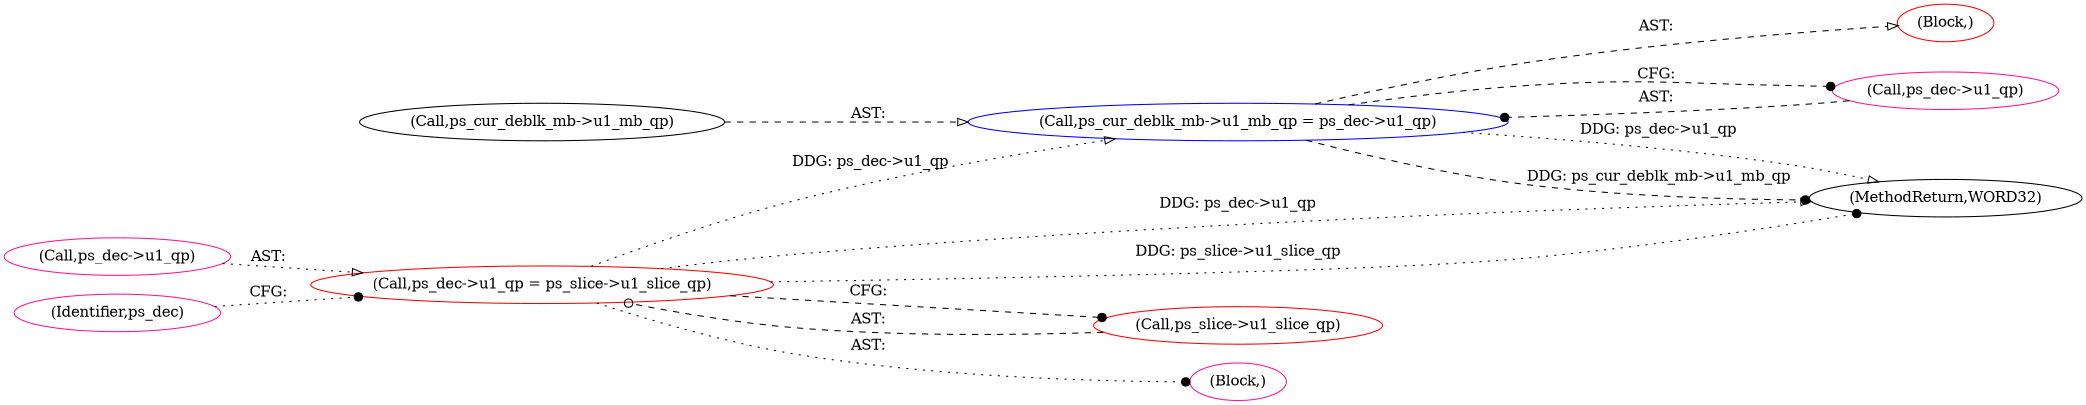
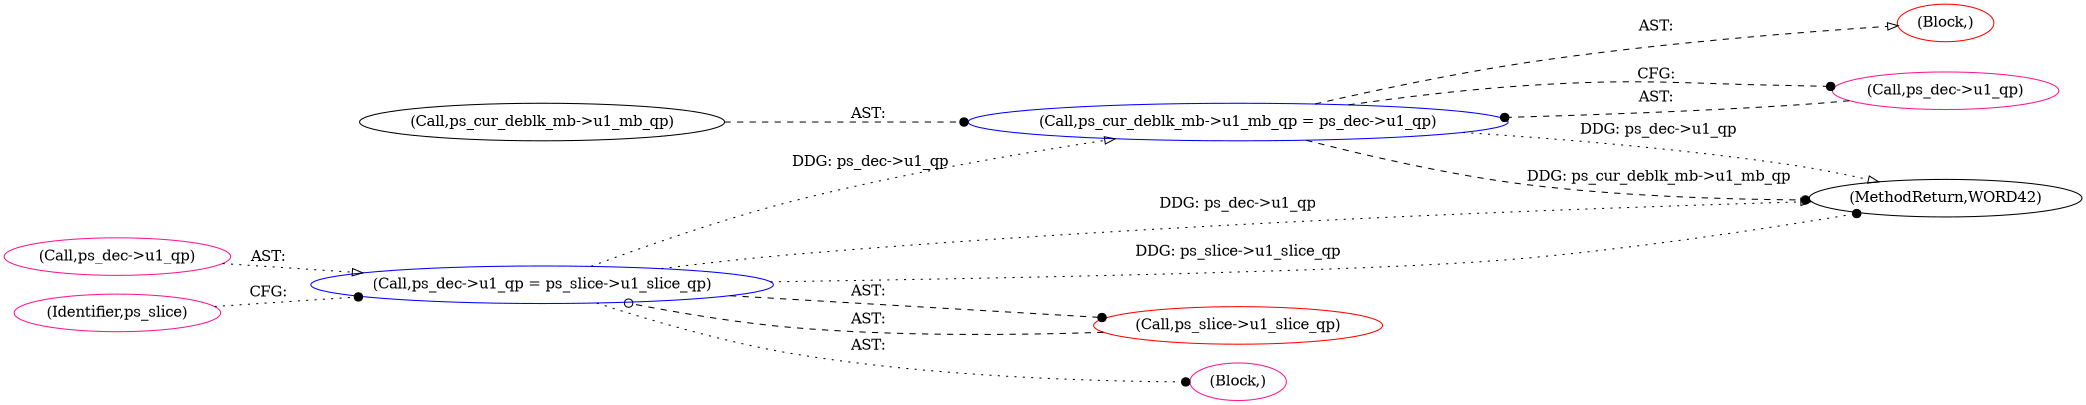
edge "(Call,ps_cur_deblk_mb->u1_mb_qp)" -> "(Call,ps_cur_deblk_mb->u1_mb_qp = ps_dec->u1_qp)": arrowhead onormal -> dot
node "(MethodReturn,WORD32)": label "(MethodReturn,WORD32)" -> "(MethodReturn,WORD42)"
node "(Call,ps_dec->u1_qp = ps_slice->u1_slice_qp)": color red -> blue
edge "(Call,ps_dec->u1_qp = ps_slice->u1_slice_qp)" -> "(Call,ps_slice->u1_slice_qp)": label "CFG: " -> "AST: "
node "(Identifier,ps_dec)": label "(Identifier,ps_dec)" -> "(Identifier,ps_slice)"
